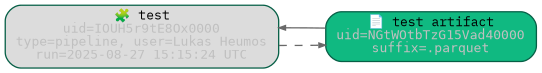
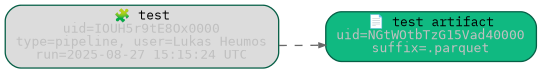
edge "📄 test artifact" -> "🧩 test": removed
